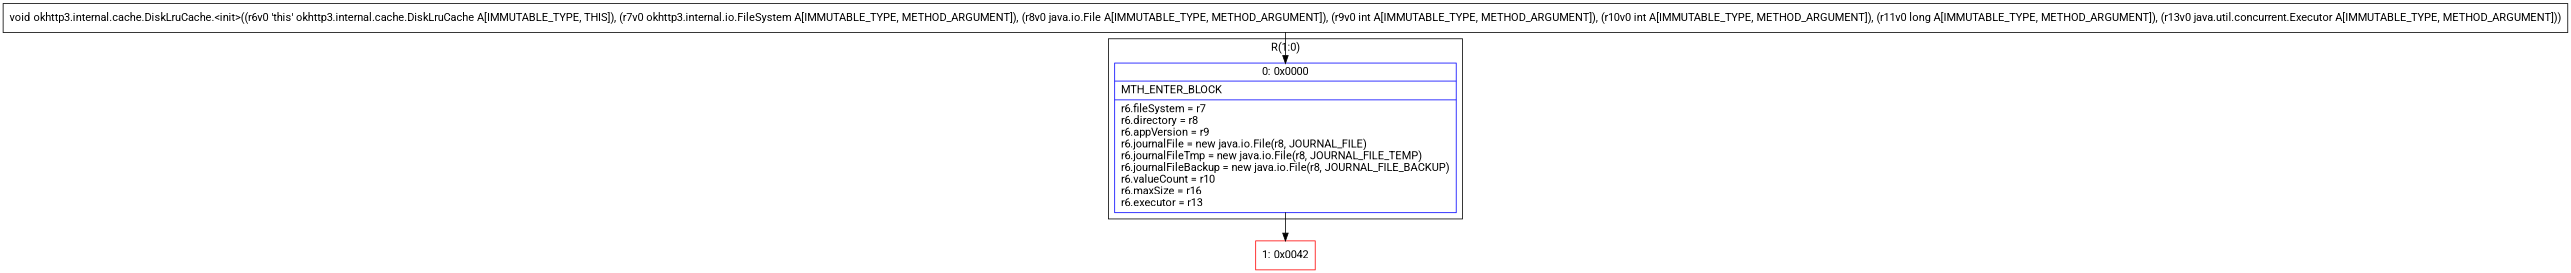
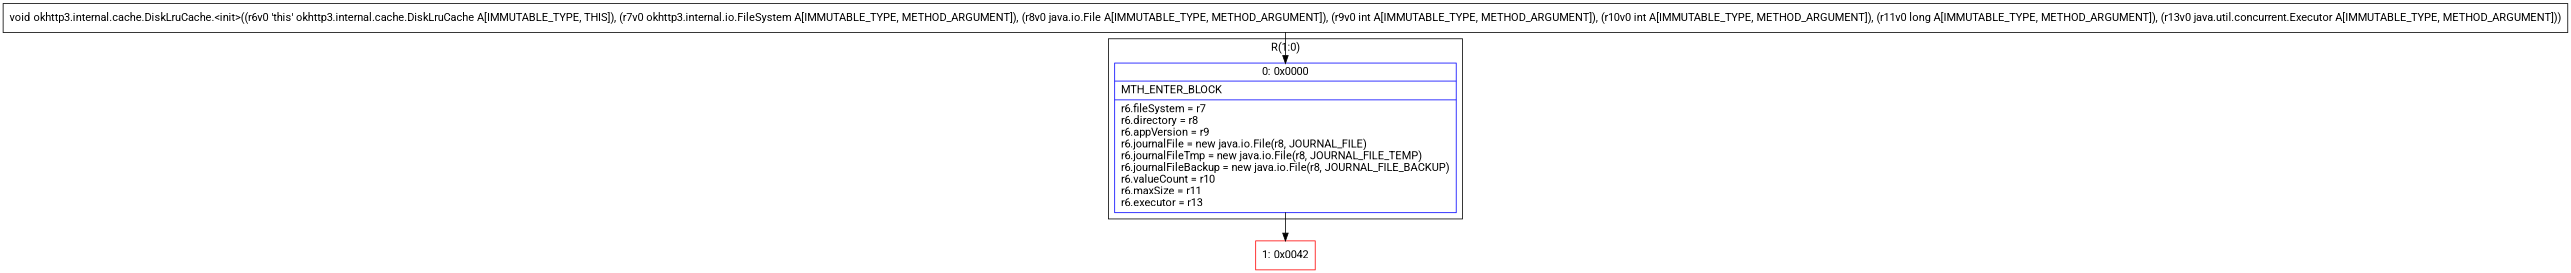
node "0: 0x0000": text "r6.maxSize = r16" -> "r6.maxSize = r11"
